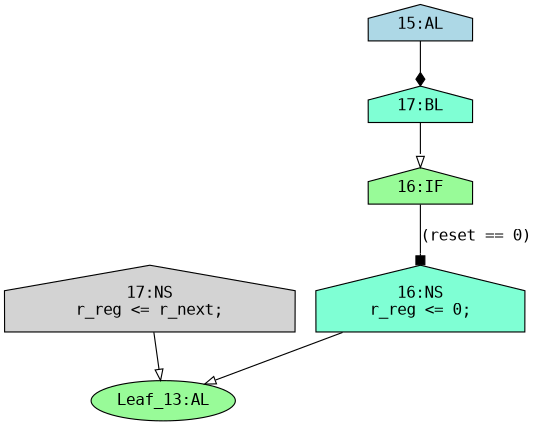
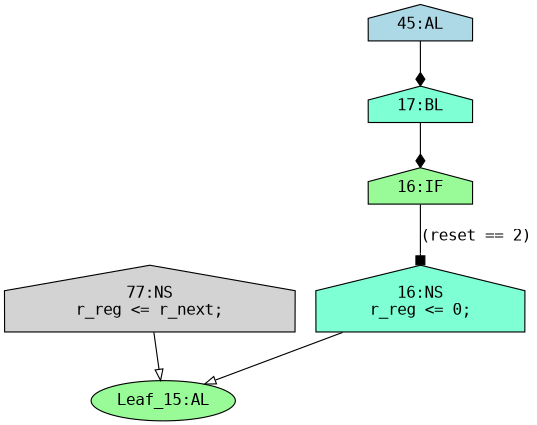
node "15:AL": label "15:AL" -> "45:AL"
edge "17:BL" -> "16:IF": arrowhead onormal -> diamond
edge "16:IF" -> "16:NS r_reg <= 0;": label "(reset == 0)" -> "(reset == 2)"
node "17:NS r_reg <= r_next;": label "17:NS r_reg <= r_next;" -> "77:NS r_reg <= r_next;"
node "Leaf_13:AL": label "Leaf_13:AL" -> "Leaf_15:AL"
